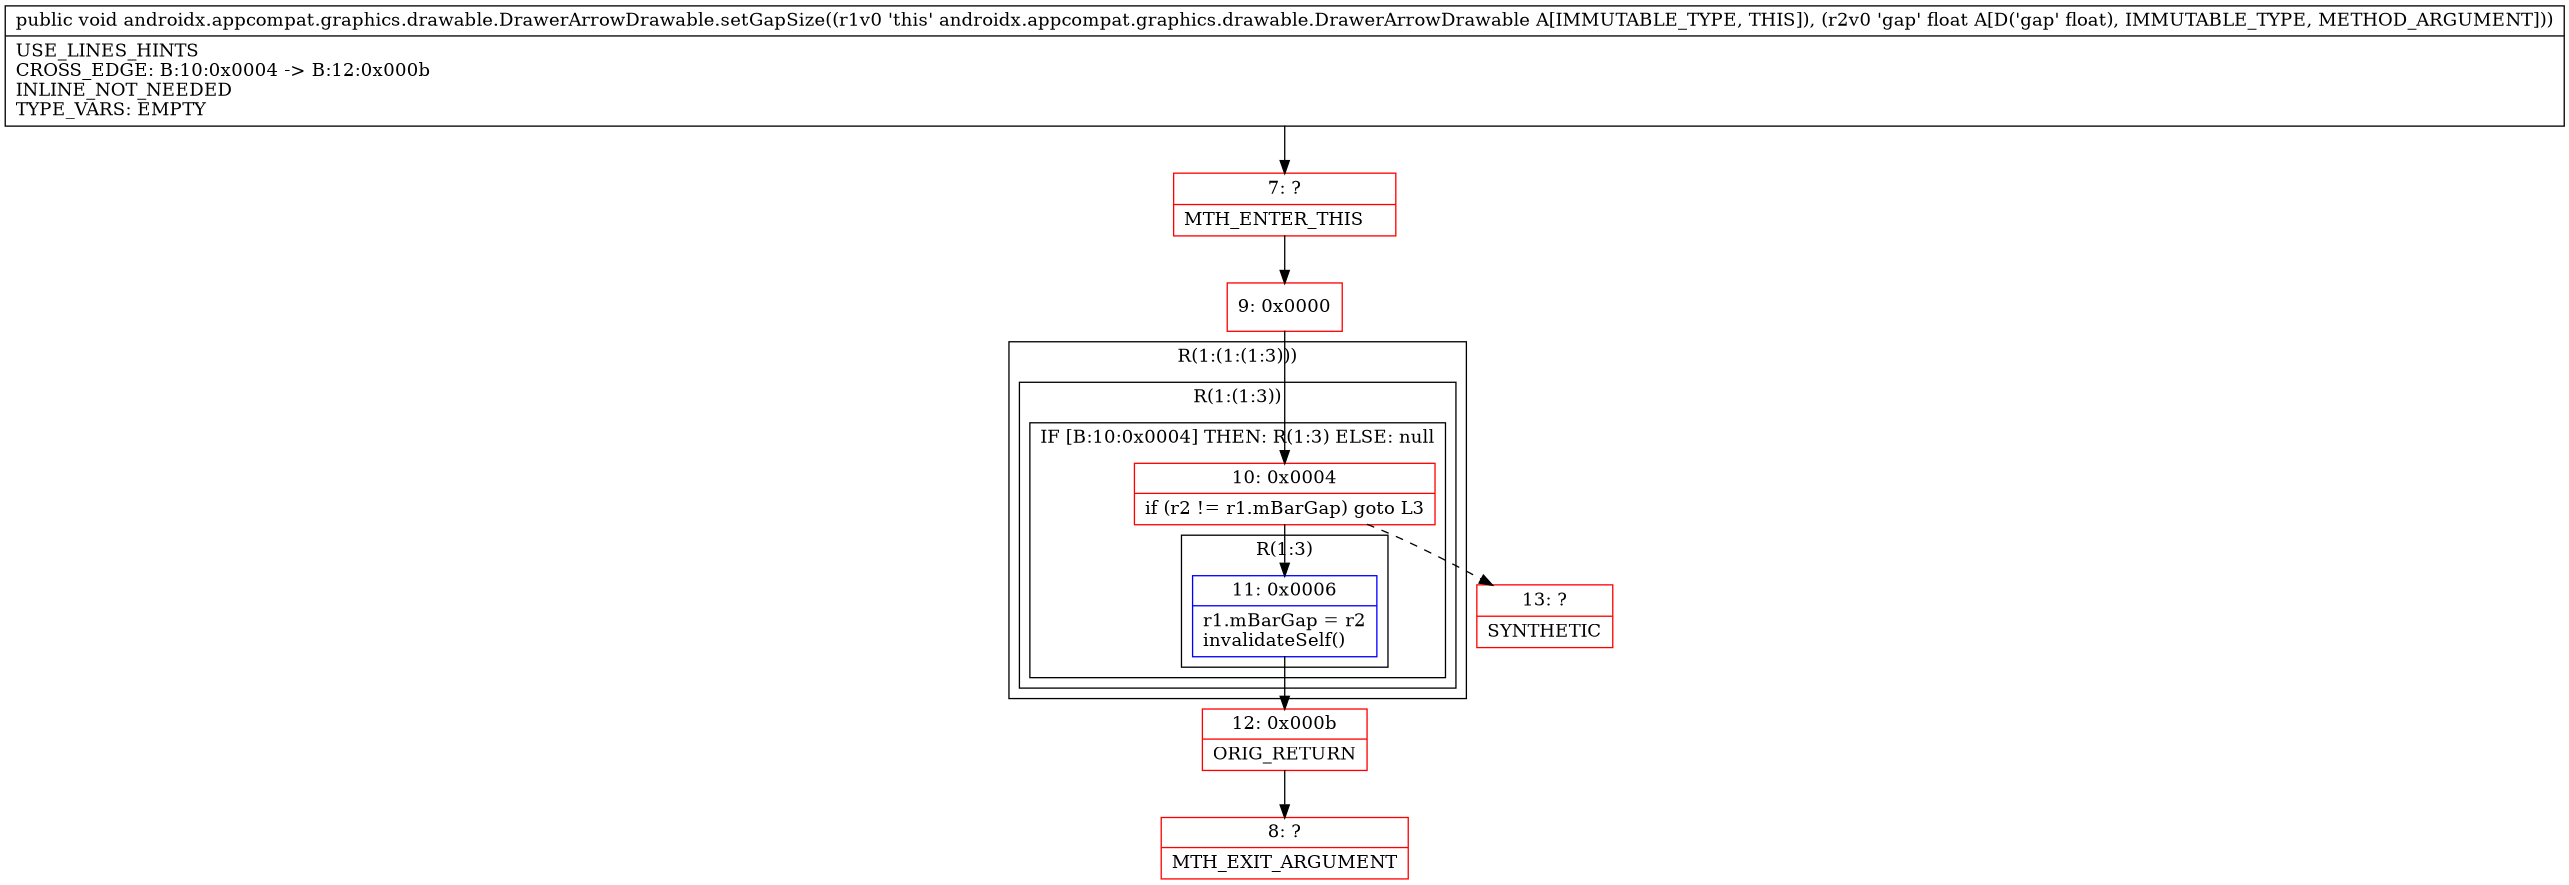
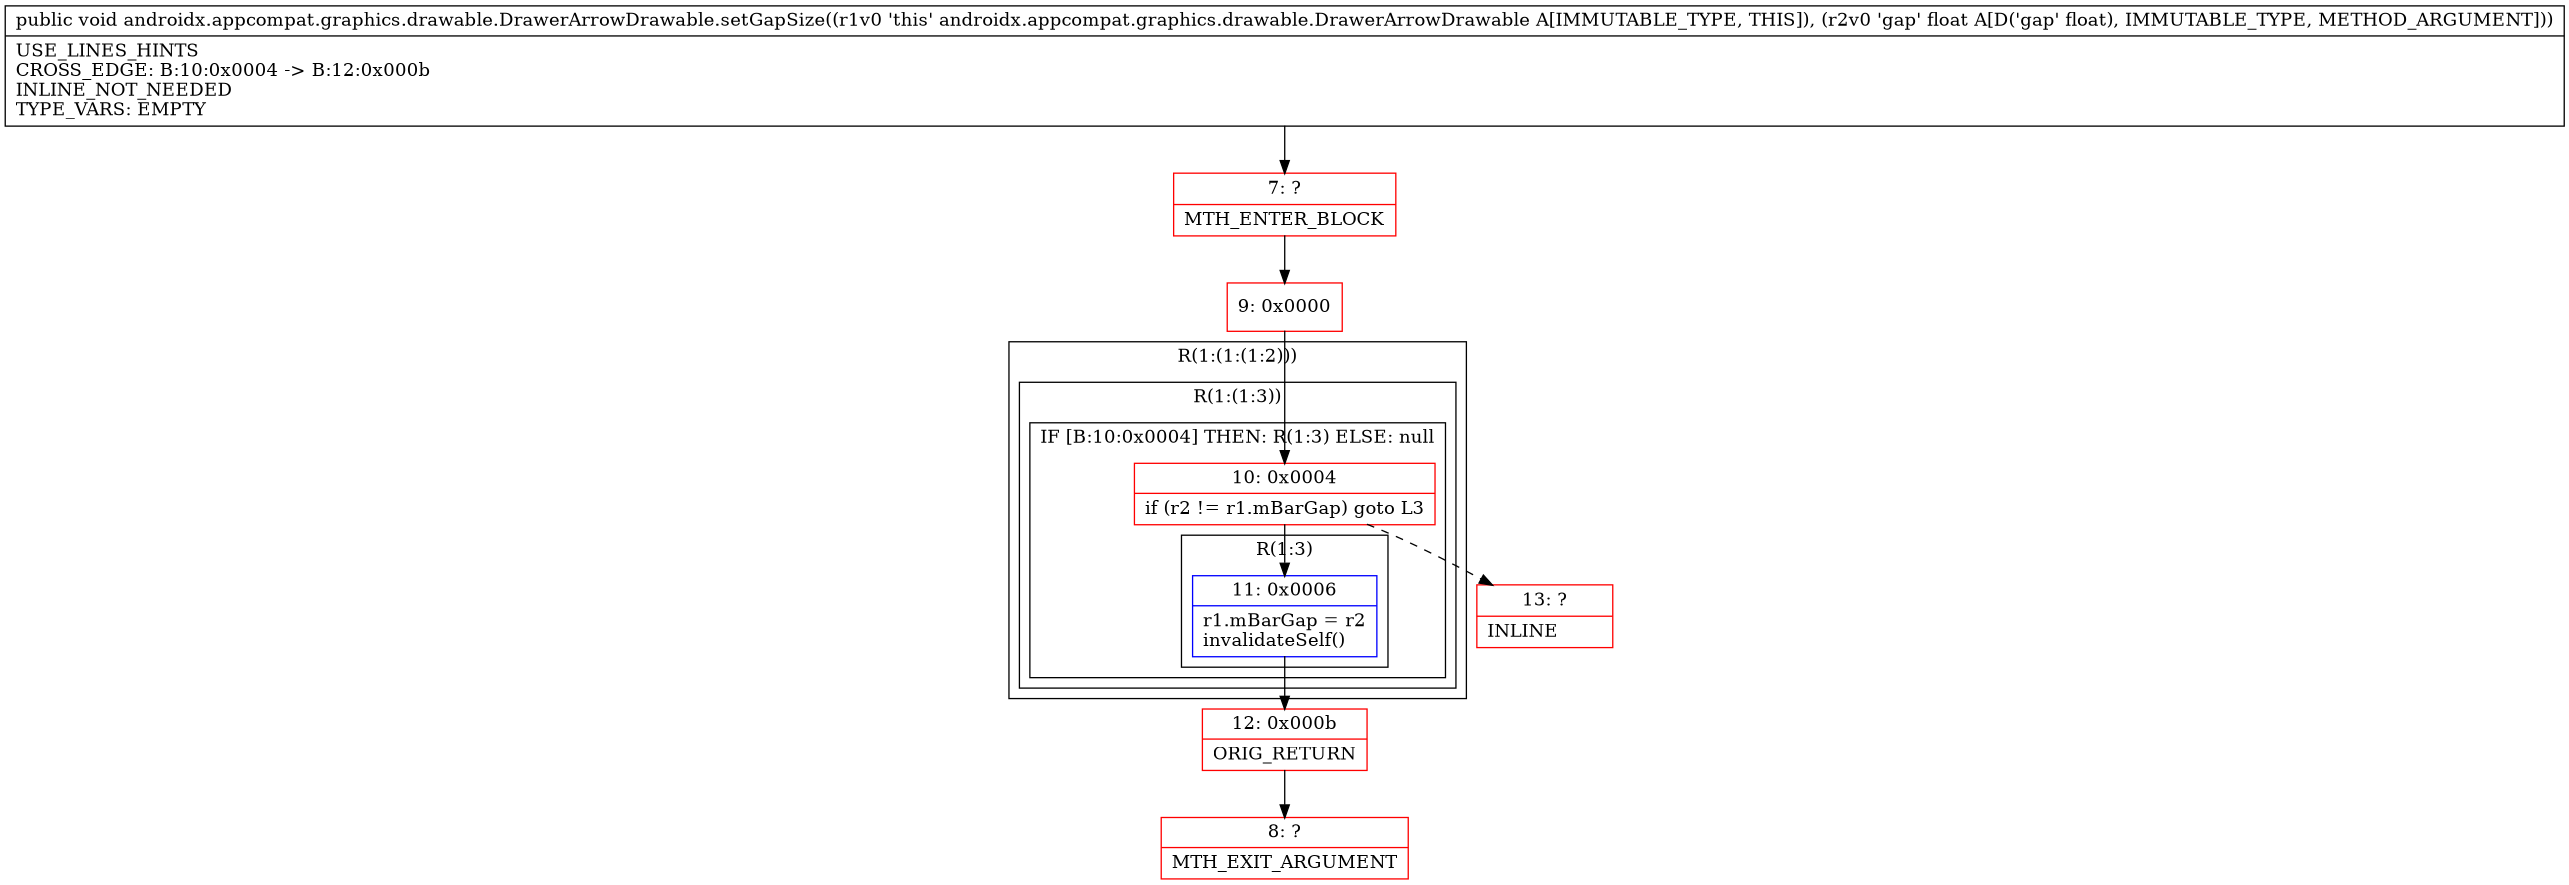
node "7: ?": text "MTH_ENTER_THIS" -> "MTH_ENTER_BLOCK"
cluster "R(1:(1:(1:3)))": label "R(1:(1:(1:3)))" -> "R(1:(1:(1:2)))"
node "13: ?": text "SYNTHETIC" -> "INLINE"
